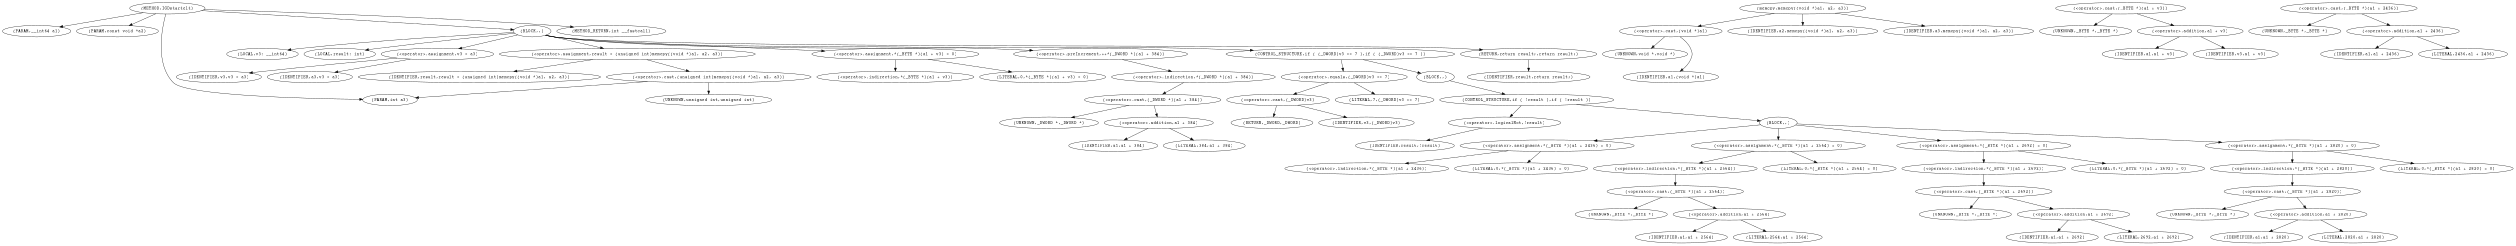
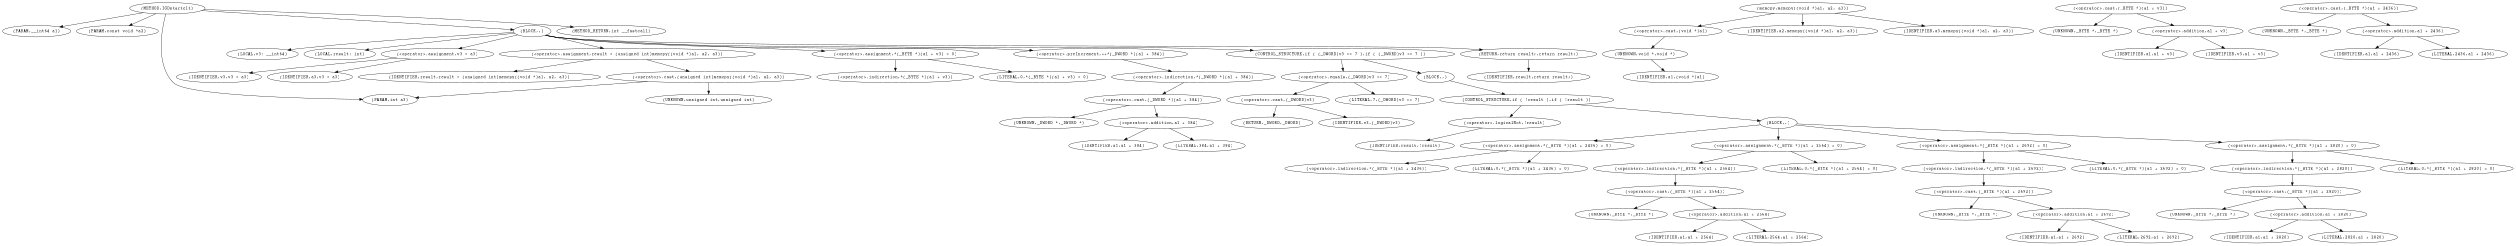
edge "(<operator>.cast,(void *)a1)" -> "(IDENTIFIER,a1,(void *)a1)": now "(UNKNOWN,void *,void *)" -> "(IDENTIFIER,a1,(void *)a1)"
